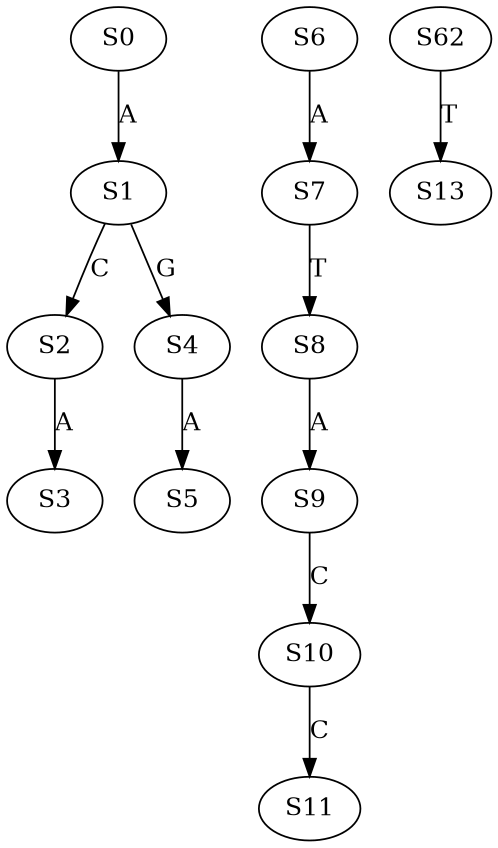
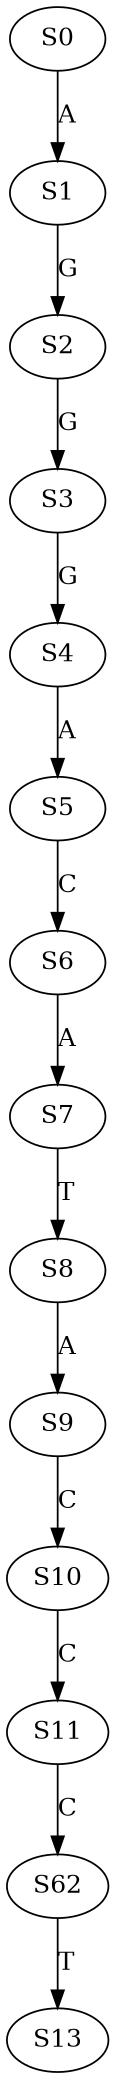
edge "S1" -> "S4": now "S3" -> "S4"
edge "S1" -> "S2": label "C" -> "G"
edge "S2" -> "S3": label "A" -> "G"
edge "S5" -> "S6": added, label "C"
edge "S11" -> "S62": added, label "C"
